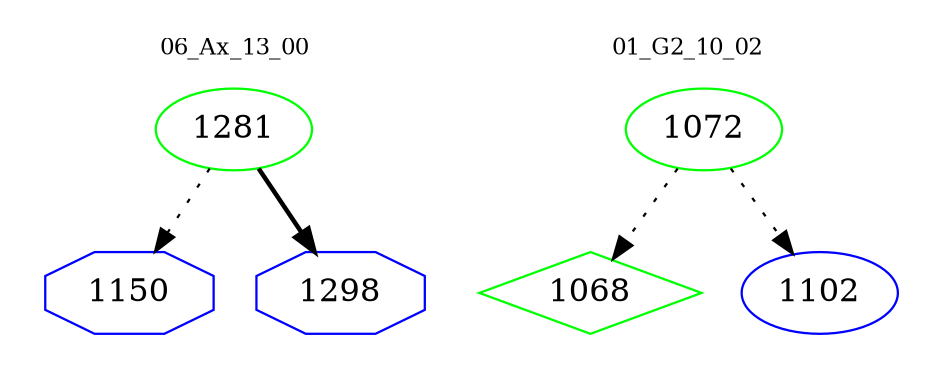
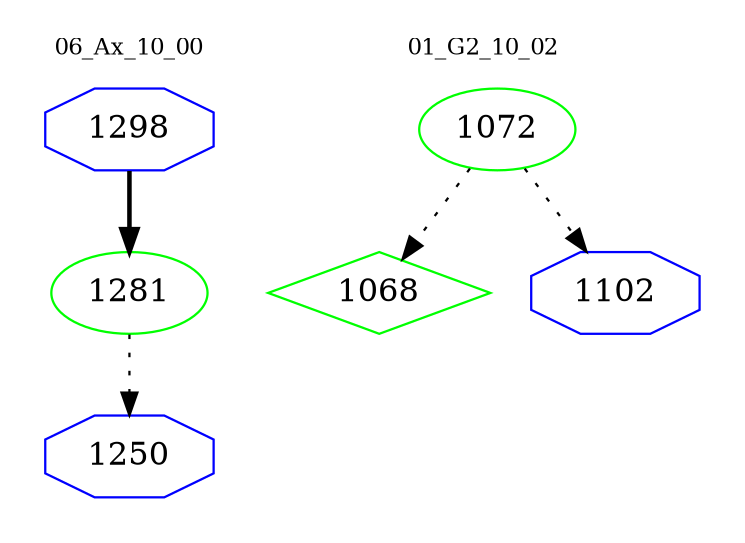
cluster "06_Ax_13_00": label "06_Ax_13_00" -> "06_Ax_10_00"
edge "1281" -> "1298": reversed
node "1150": label "1150" -> "1250"
node "1102": shape ellipse -> octagon
